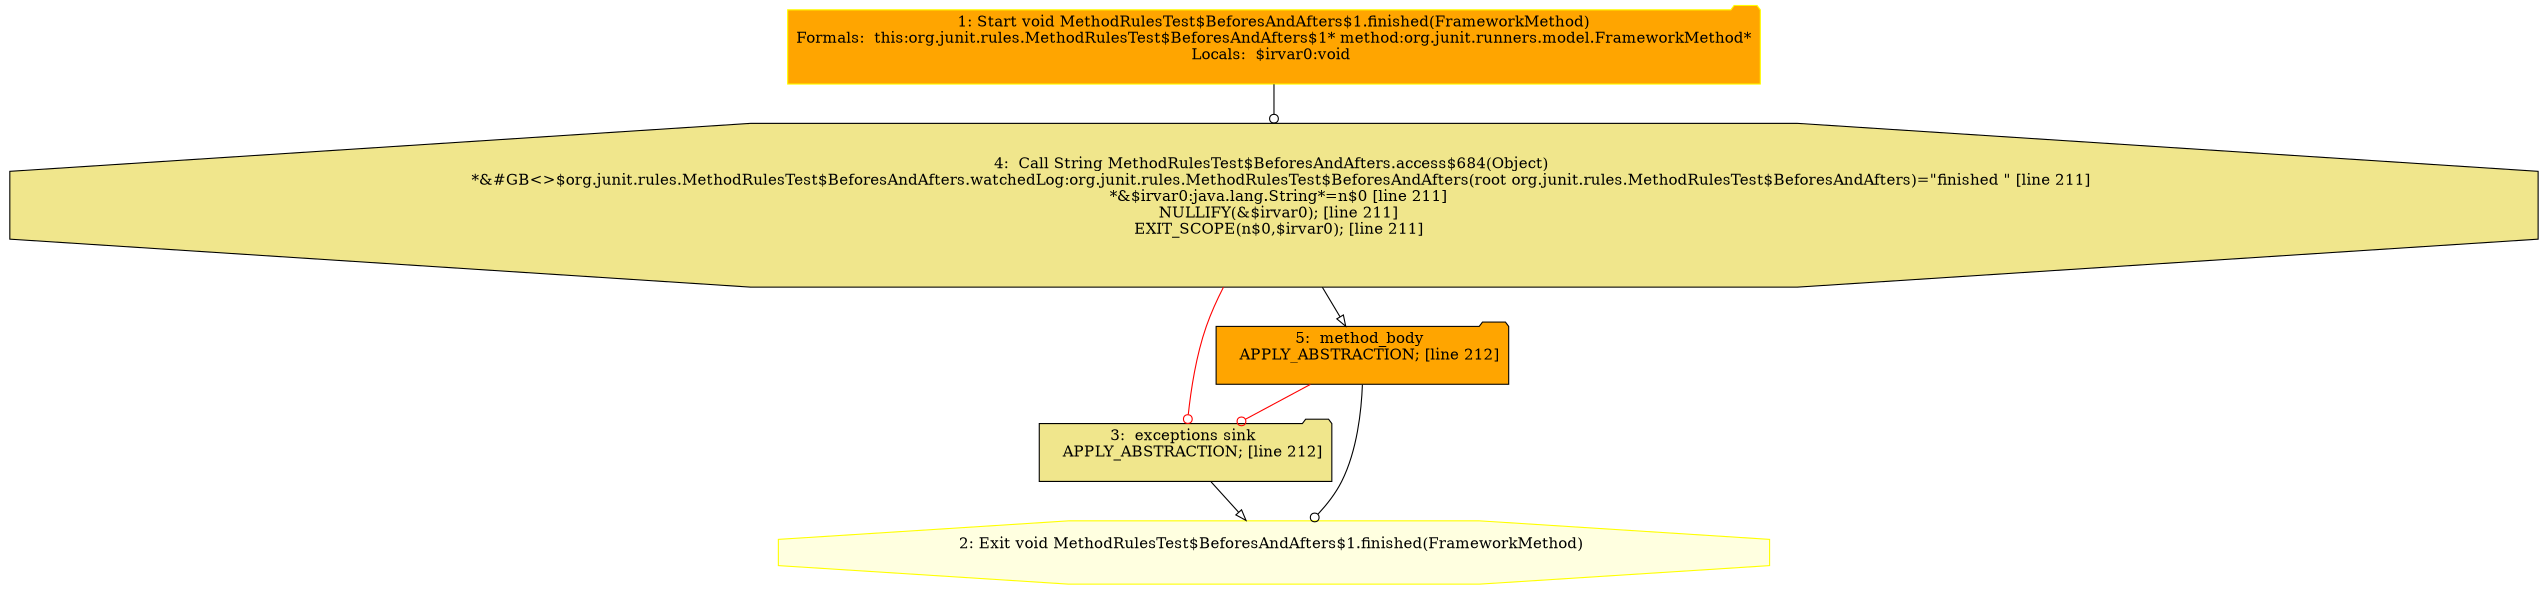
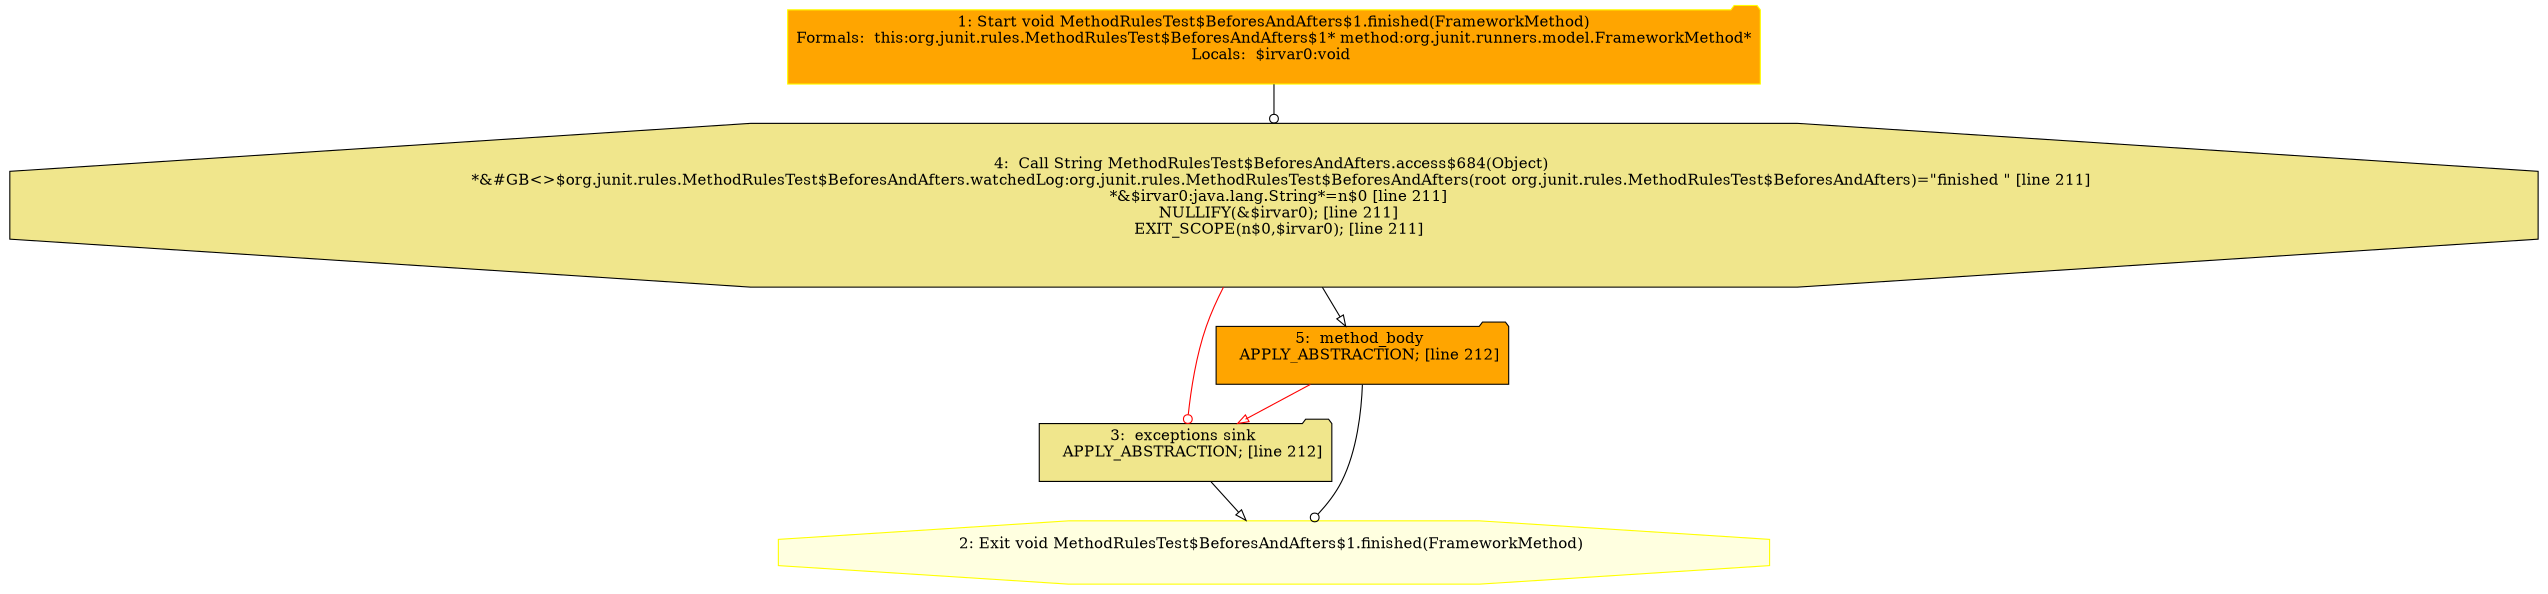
edge "5:  method_body APPLY_ABSTRACTION; [line 212]" -> "3:  exceptions sink APPLY_ABSTRACTION; [line 212]": arrowhead odot -> onormal
